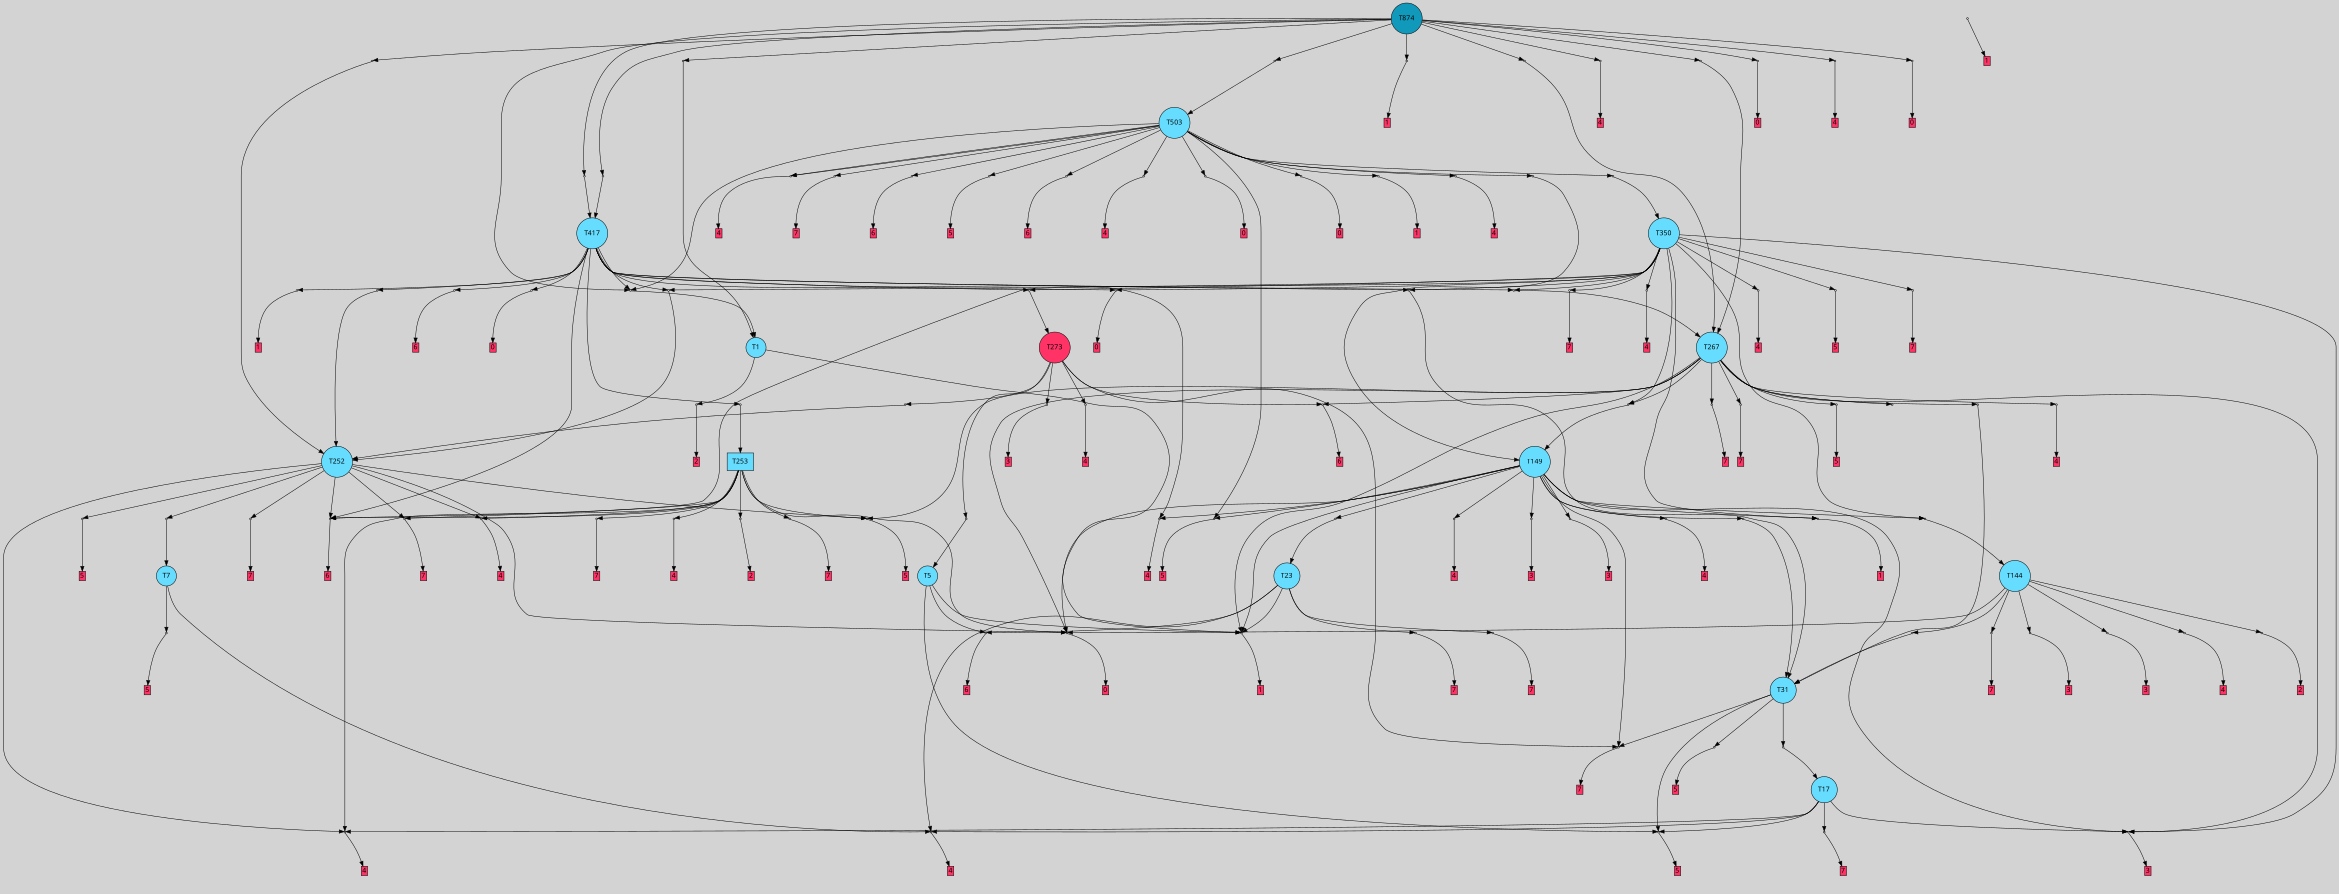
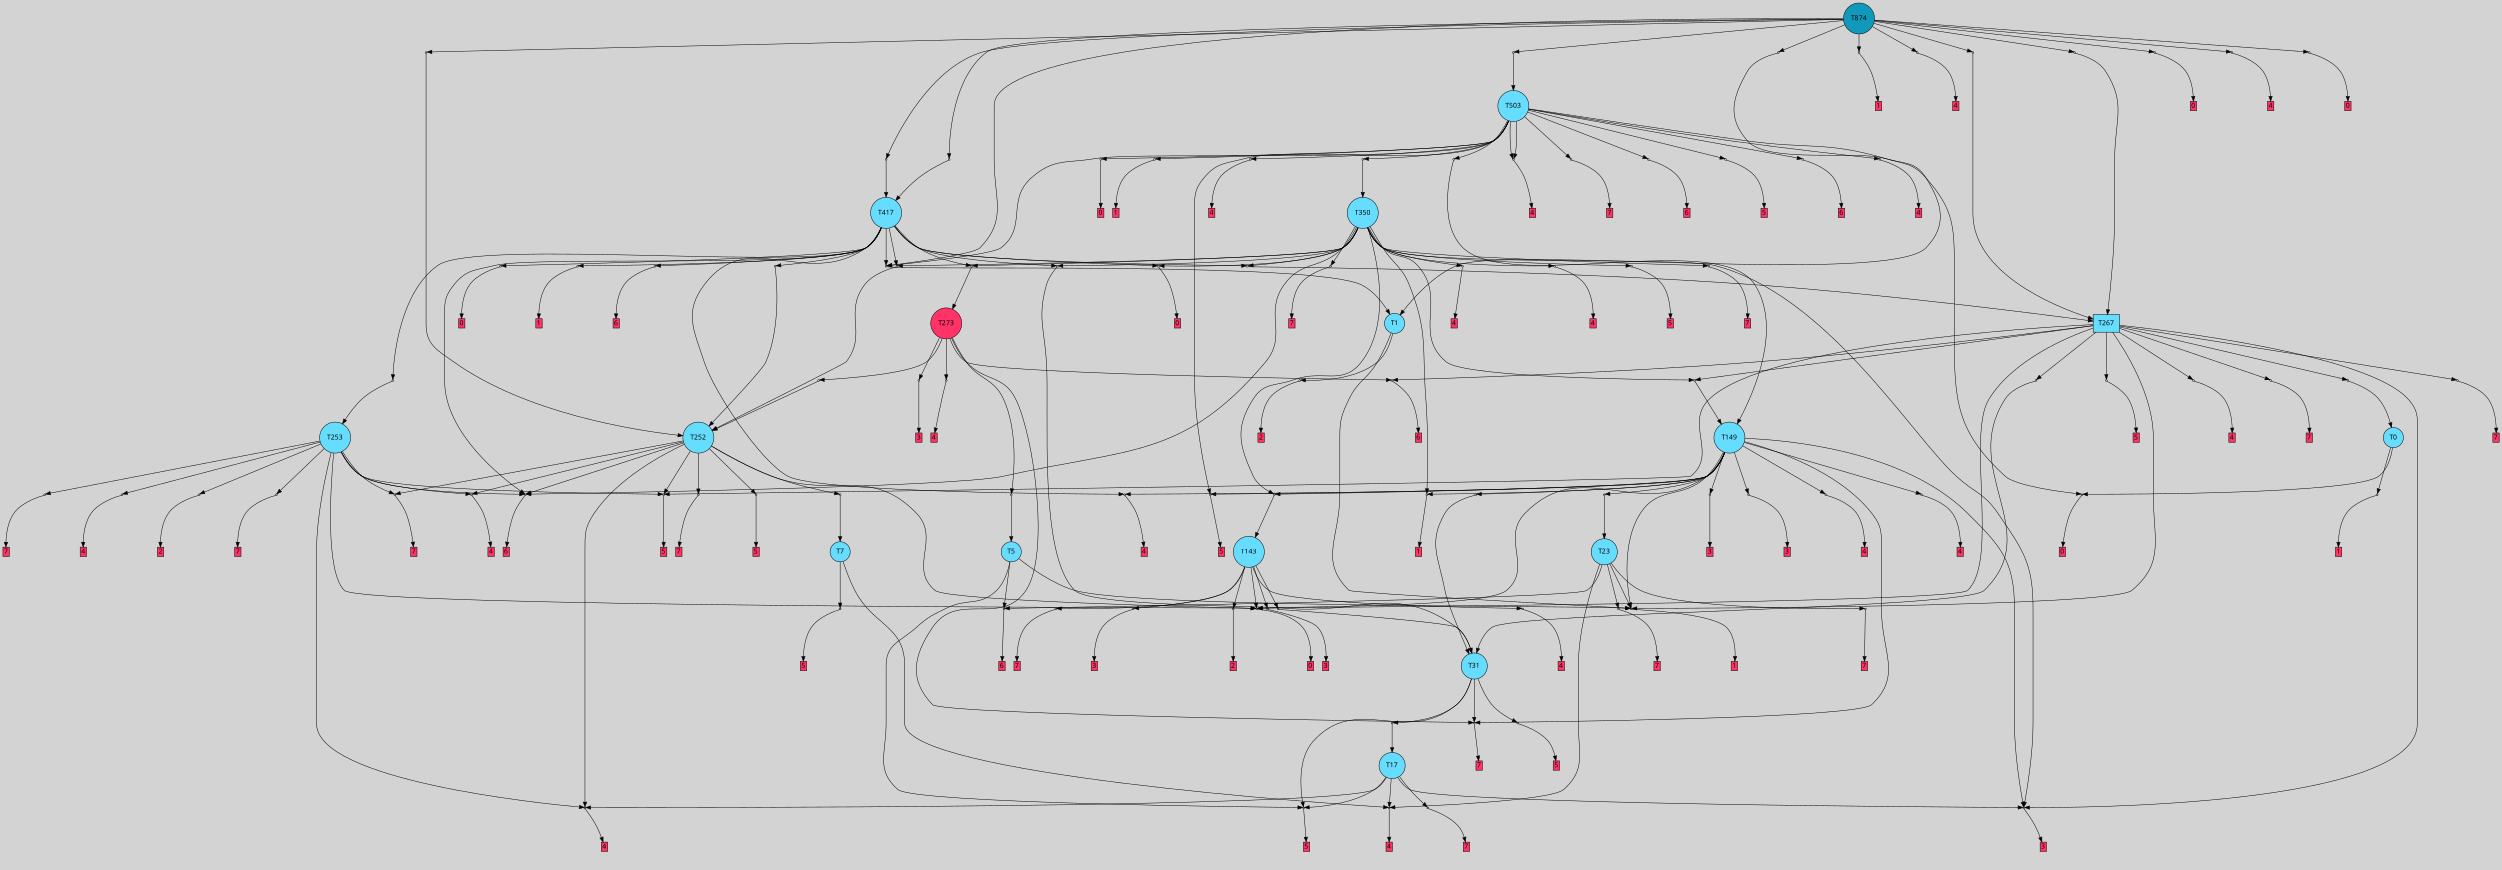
node "T267": shape circle -> box
node "T0": added
node "T253": shape box -> circle
node "T144": label "T144" -> "T143"
